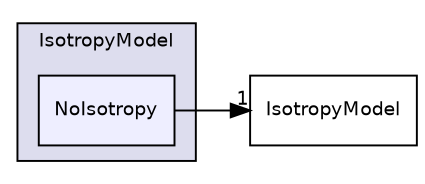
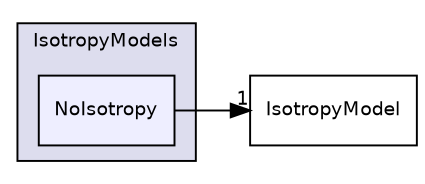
cluster "IsotropyModel": label "IsotropyModel" -> "IsotropyModels"
